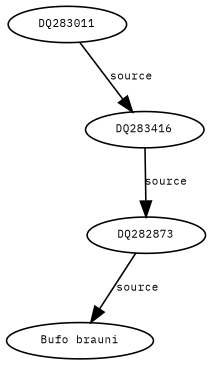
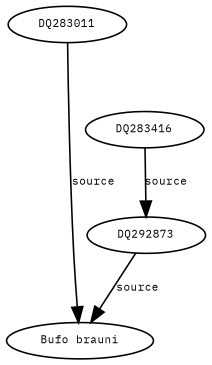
edge "DQ283011" -> "DQ283416": now "DQ283011" -> "Bufo brauni"
node "DQ282873": label "DQ282873" -> "DQ292873"
